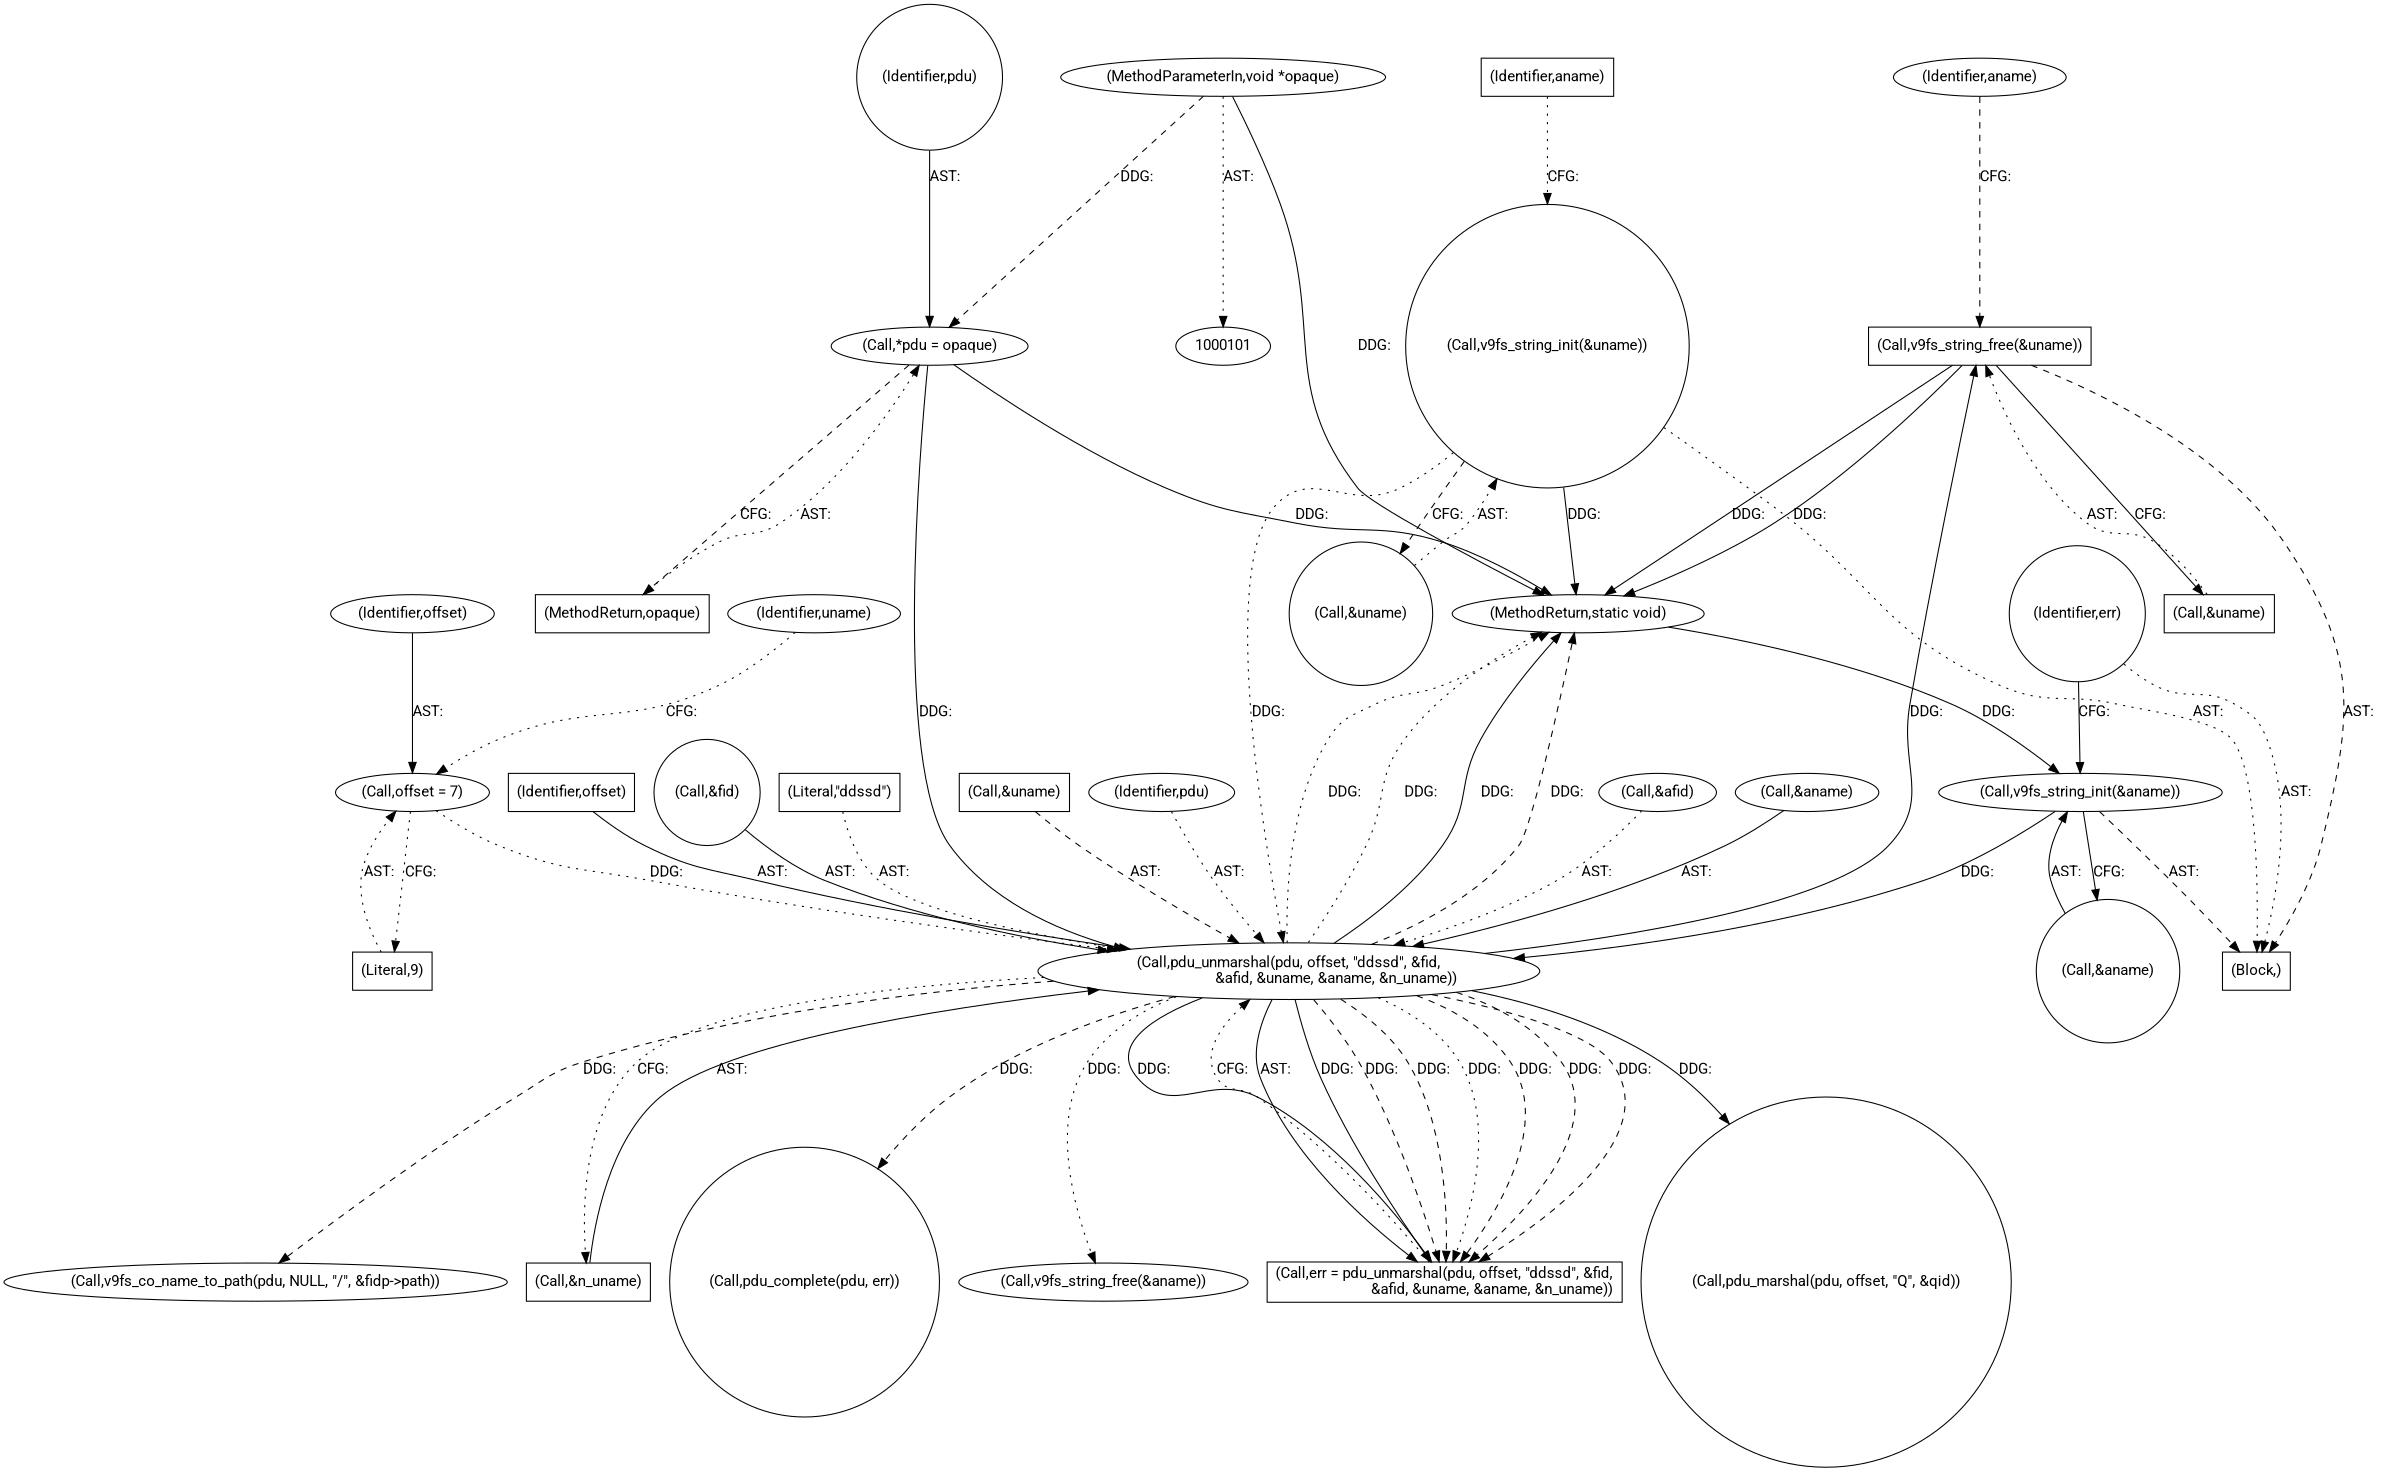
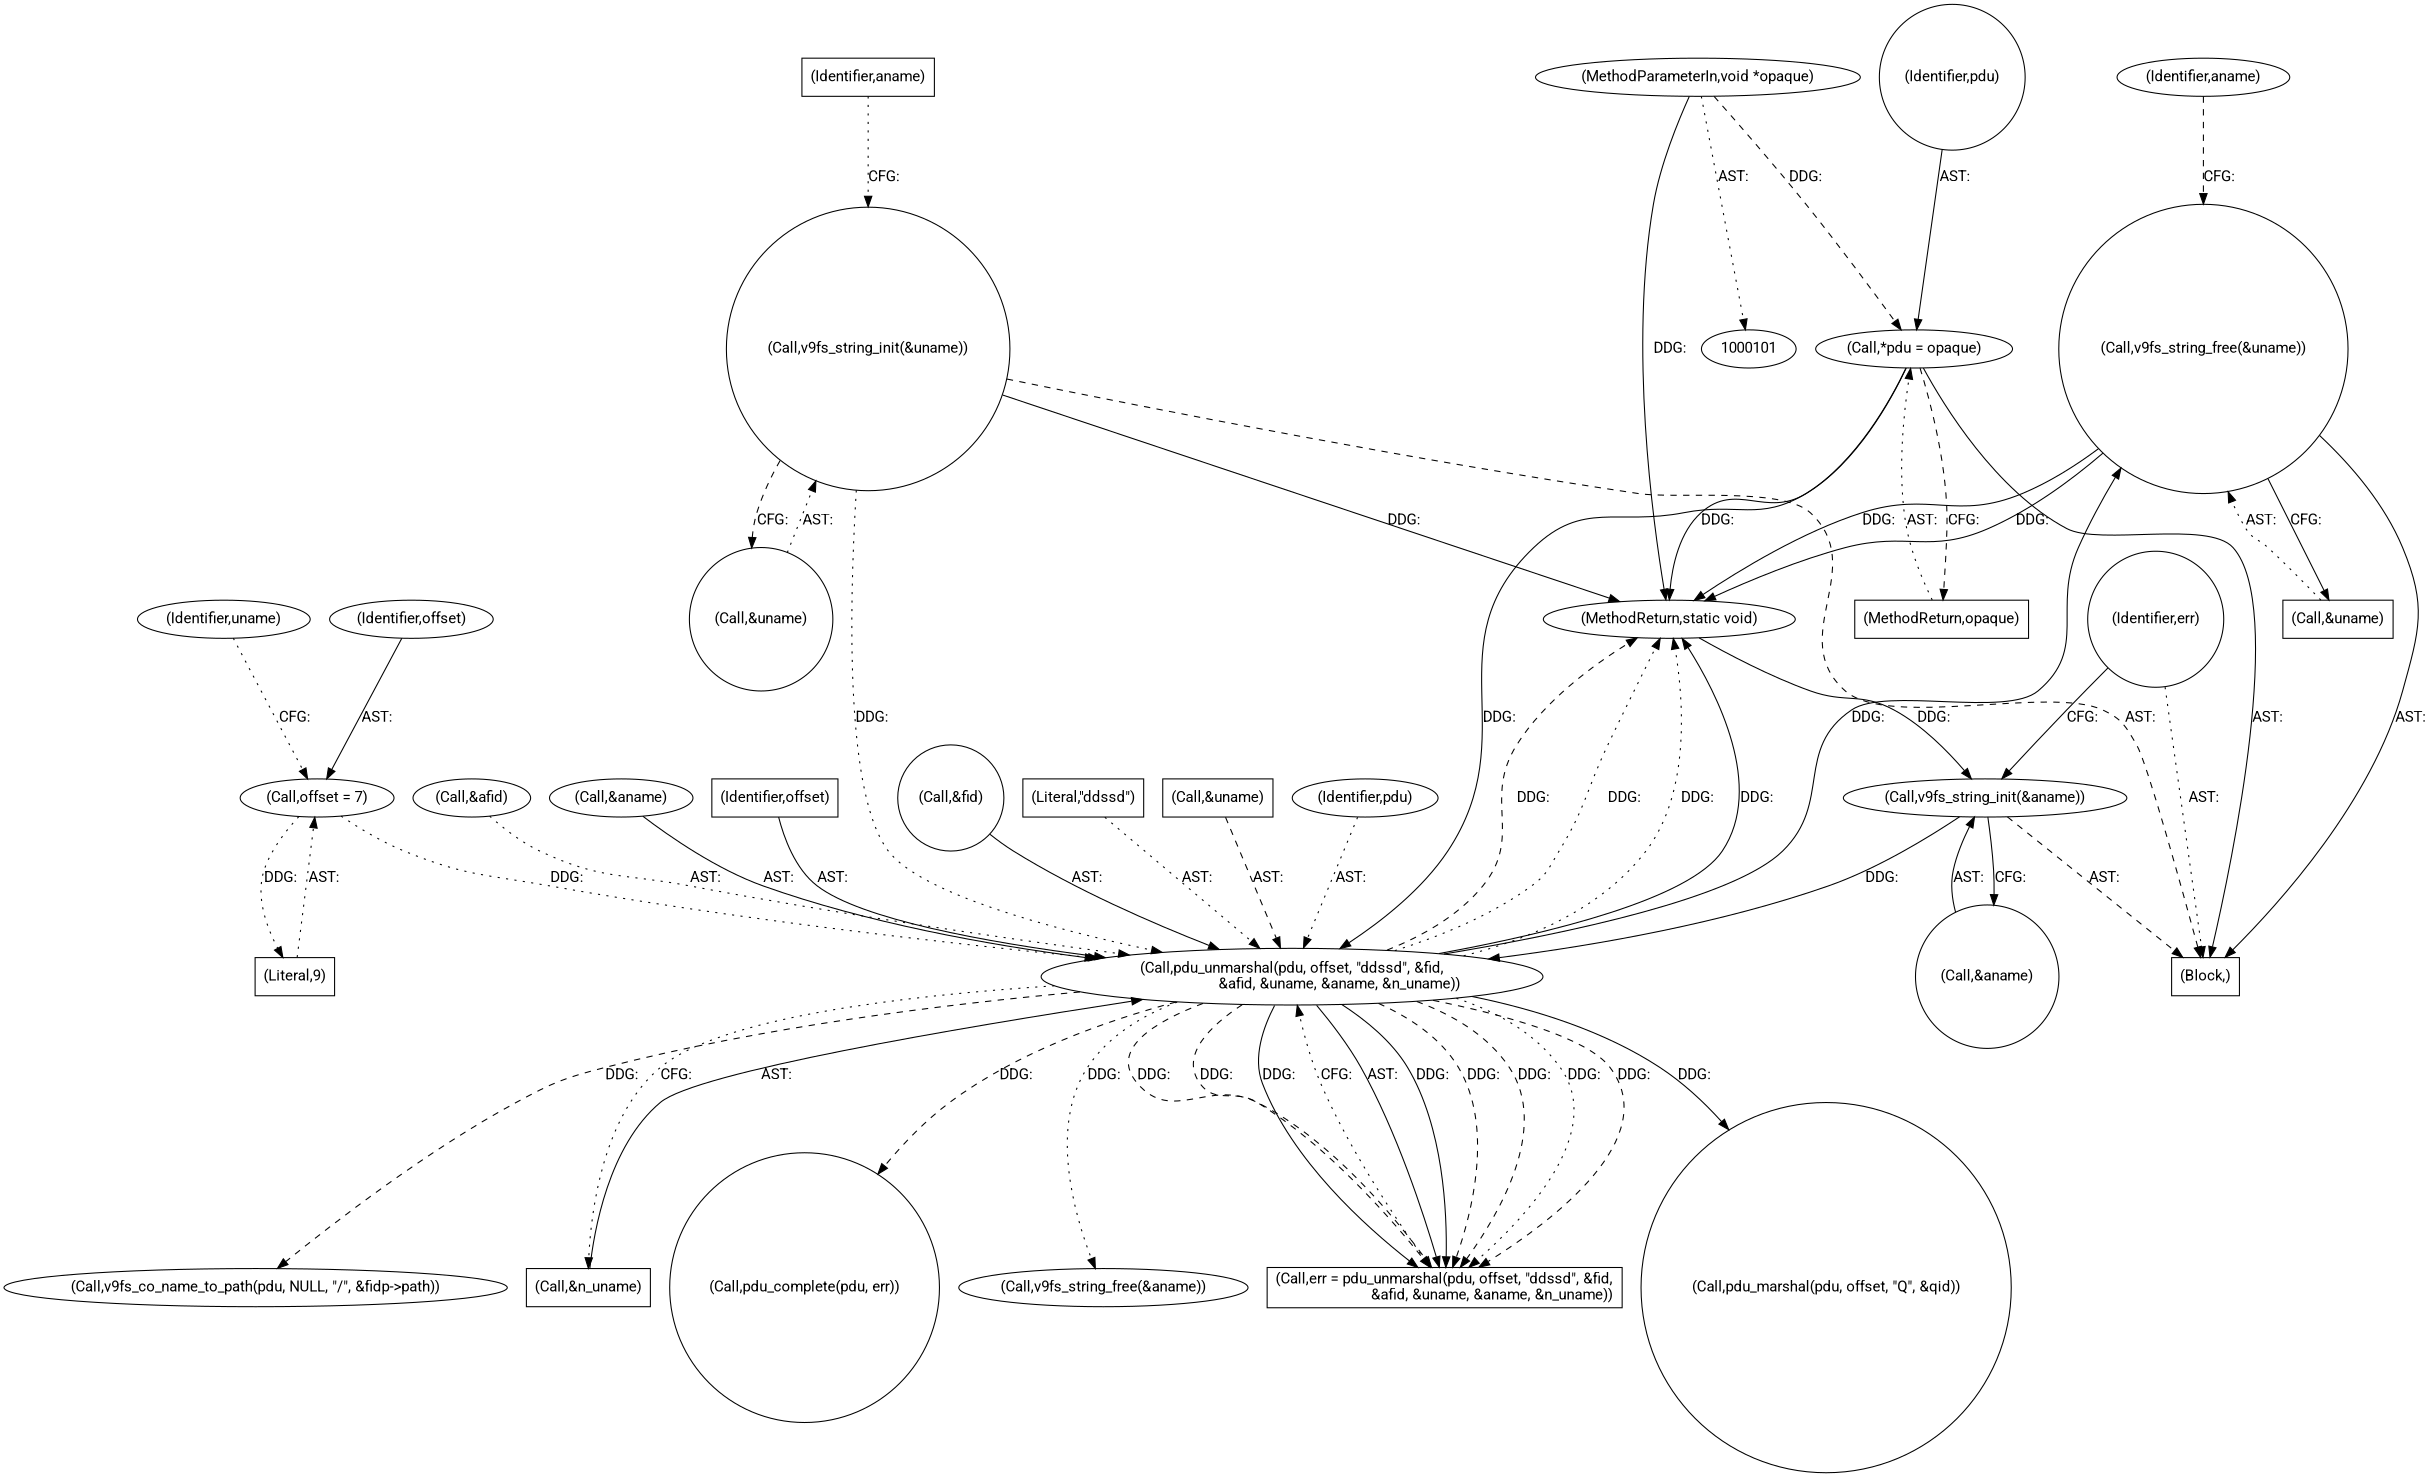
node "(Call,v9fs_string_free(&uname))": shape box -> circle
edge "(Call,*pdu = opaque)" -> "(Block,)": added, label "AST:"
edge "(Call,v9fs_string_free(&uname))" -> "(Block,)": style dashed -> solid
edge "(Call,v9fs_string_init(&uname))" -> "(Block,)": style dotted -> dashed
edge "(Call,offset = 7)" -> "(Literal,9)": label "CFG: " -> "DDG: "
